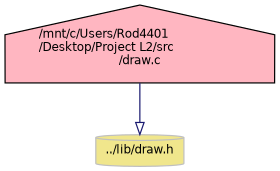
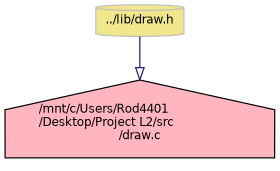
edge "/mnt/c/Users/Rod4401 /Desktop/Project L2/src /draw.c" -> "../lib/draw.h": reversed
